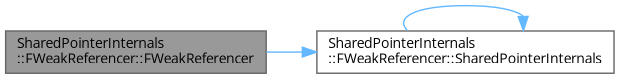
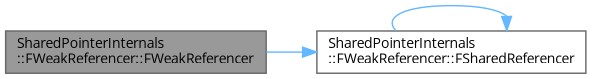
node "SharedPointerInternals ::FWeakReferencer::SharedPointerInternals": label "SharedPointerInternals ::FWeakReferencer::SharedPointerInternals" -> "SharedPointerInternals ::FWeakReferencer::FSharedReferencer"
